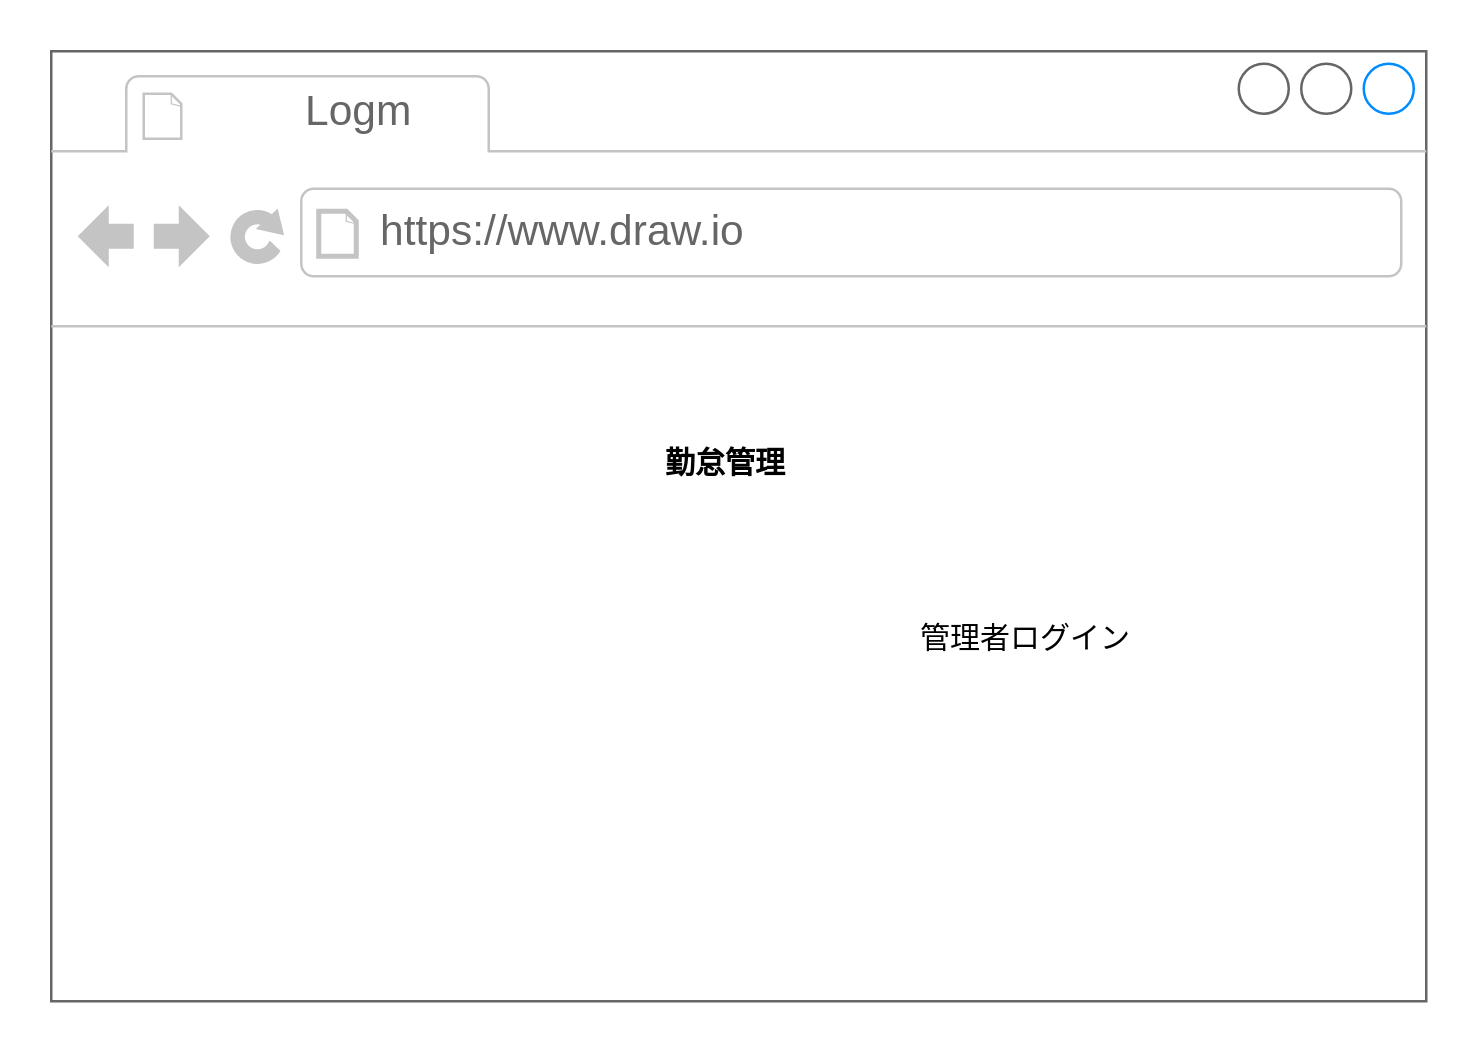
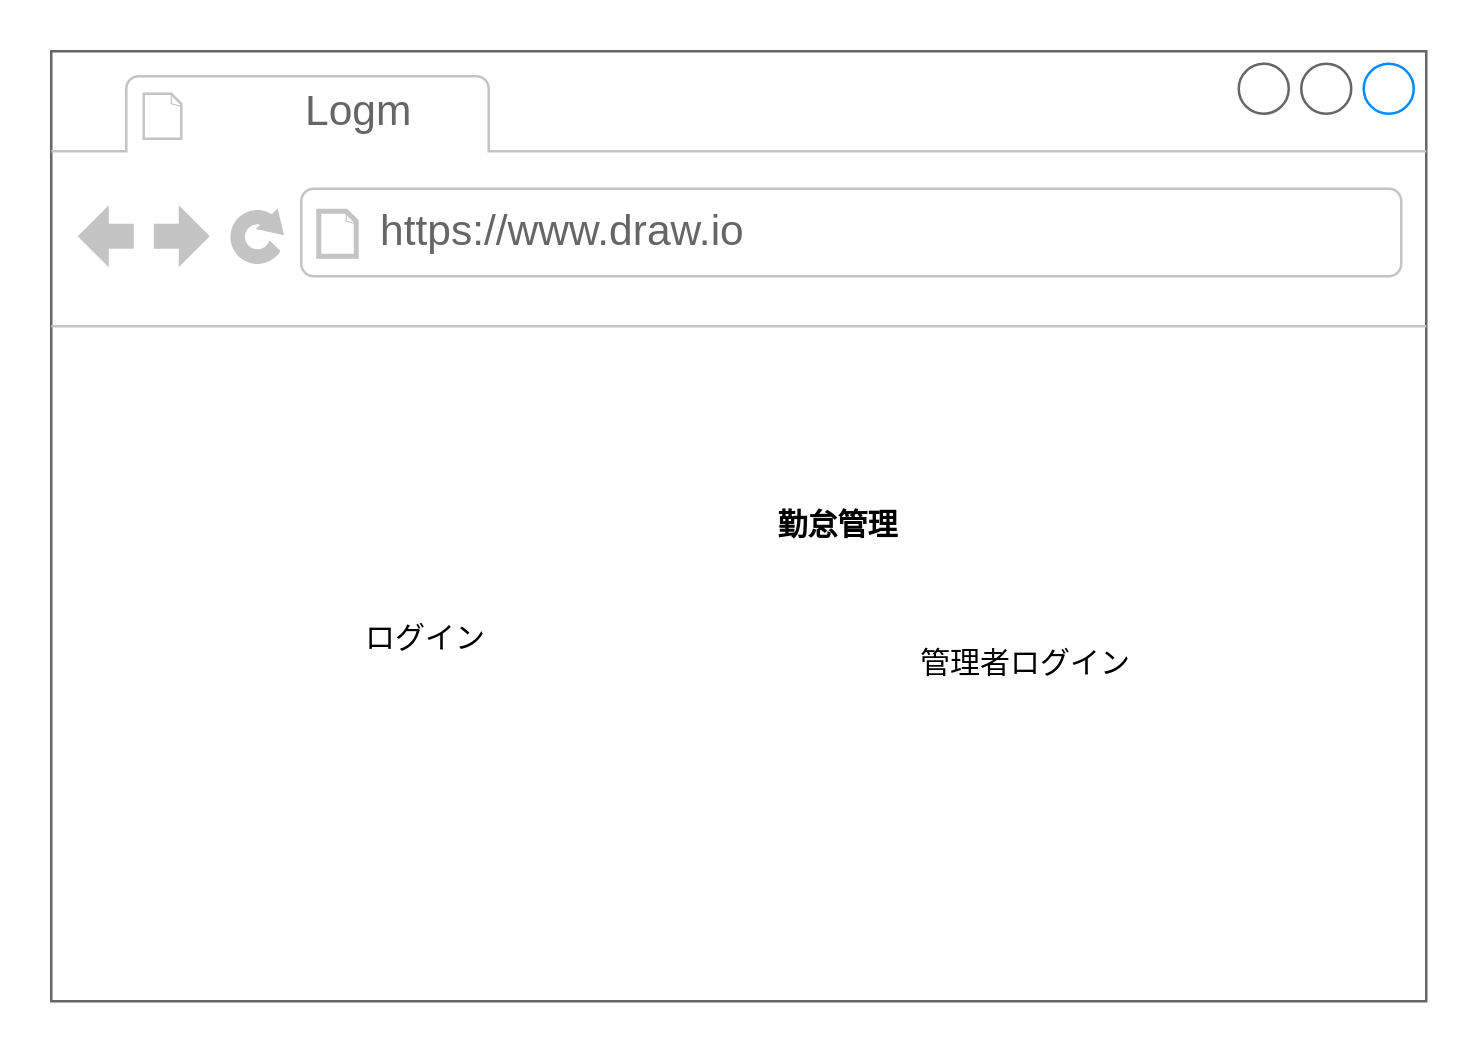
node "勤怠管理": moved (726, 464) -> (839, 526)
node "ログイン": added
node "管理者ログイン": moved (1026, 639) -> (1026, 664)
